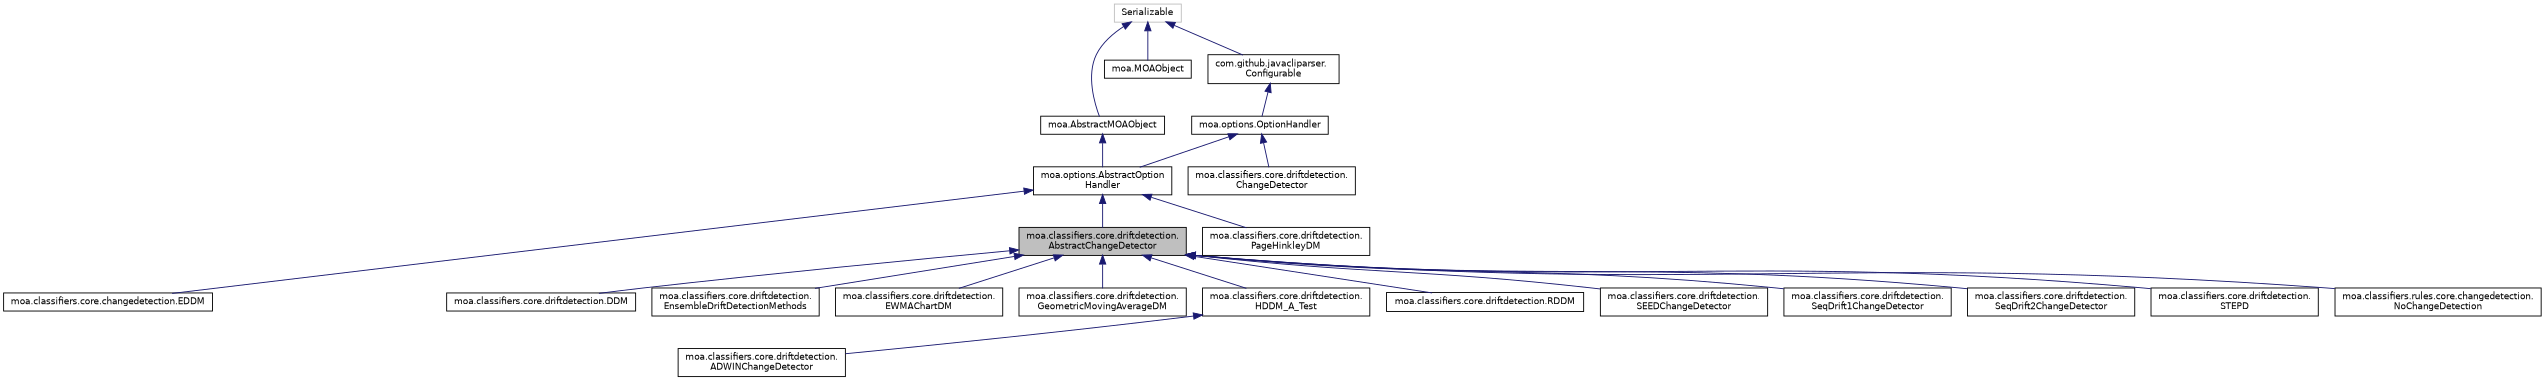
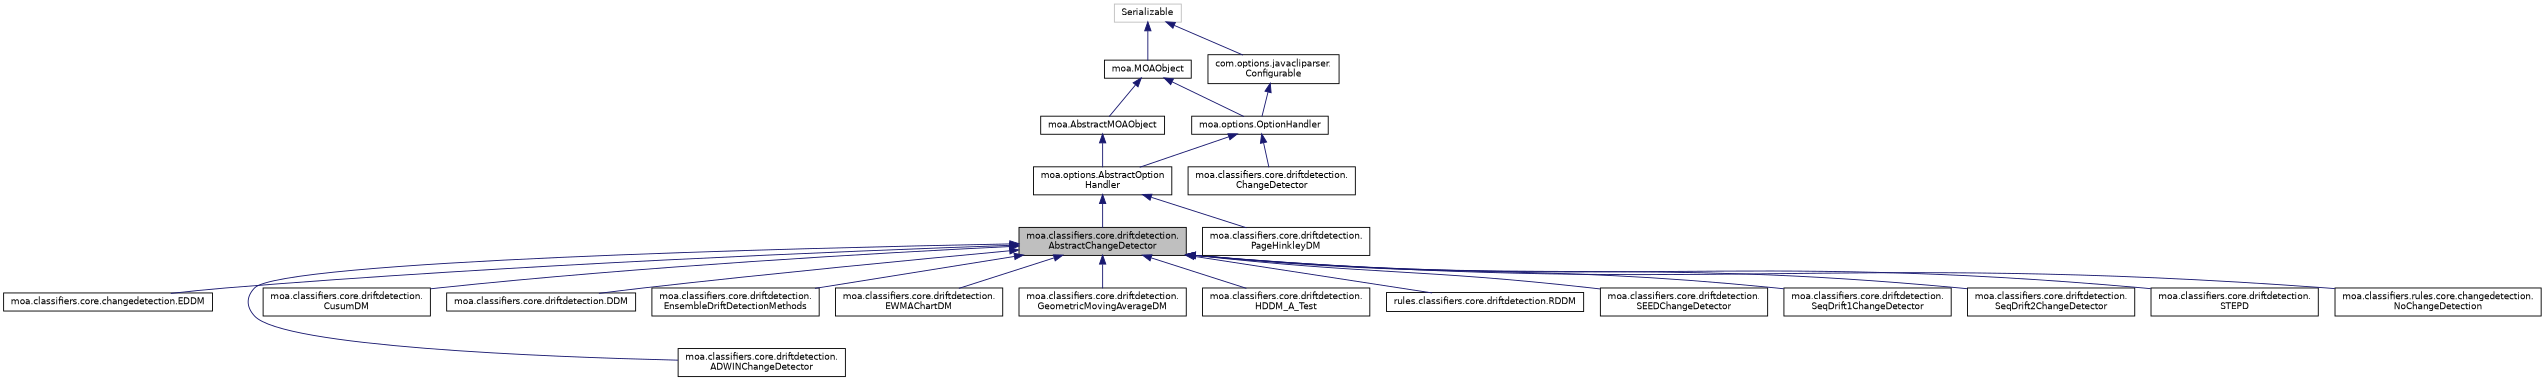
edge "moa.AbstractMOAObject" -> "Serializable": now "moa.AbstractMOAObject" -> "moa.MOAObject"
node "com.github.javacliparser. Configurable": label "com.github.javacliparser. Configurable" -> "com.options.javacliparser. Configurable"
edge "moa.options.OptionHandler" -> "moa.MOAObject": added
edge "moa.classifiers.core.changedetection.EDDM" -> "moa.options.AbstractOption Handler": now "moa.classifiers.core.changedetection.EDDM" -> "moa.classifiers.core.driftdetection. AbstractChangeDetector"
node "moa.classifiers.core.driftdetection. CusumDM": added
node "moa.classifiers.core.driftdetection.RDDM": label "moa.classifiers.core.driftdetection.RDDM" -> "rules.classifiers.core.driftdetection.RDDM"
edge "moa.classifiers.core.driftdetection. ADWINChangeDetector" -> "moa.classifiers.core.driftdetection. HDDM_A_Test": now "moa.classifiers.core.driftdetection. ADWINChangeDetector" -> "moa.classifiers.core.driftdetection. AbstractChangeDetector"
